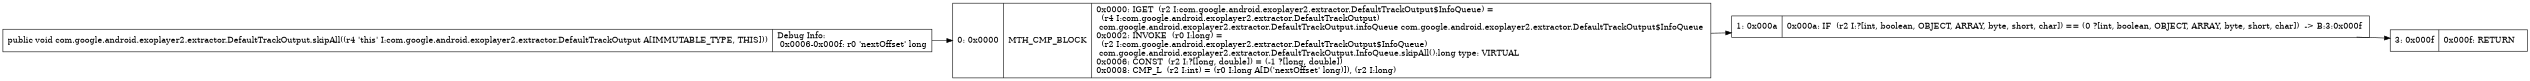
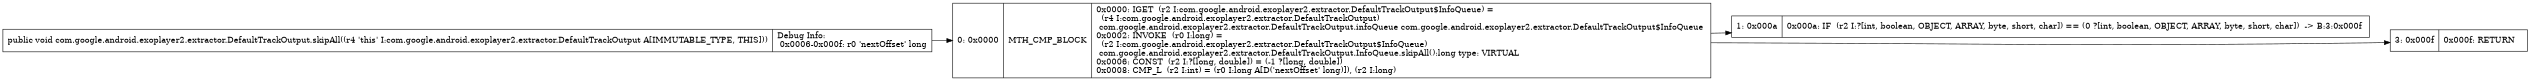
edge "1: 0x000a" -> "3: 0x000f": now "0: 0x0000" -> "3: 0x000f"
